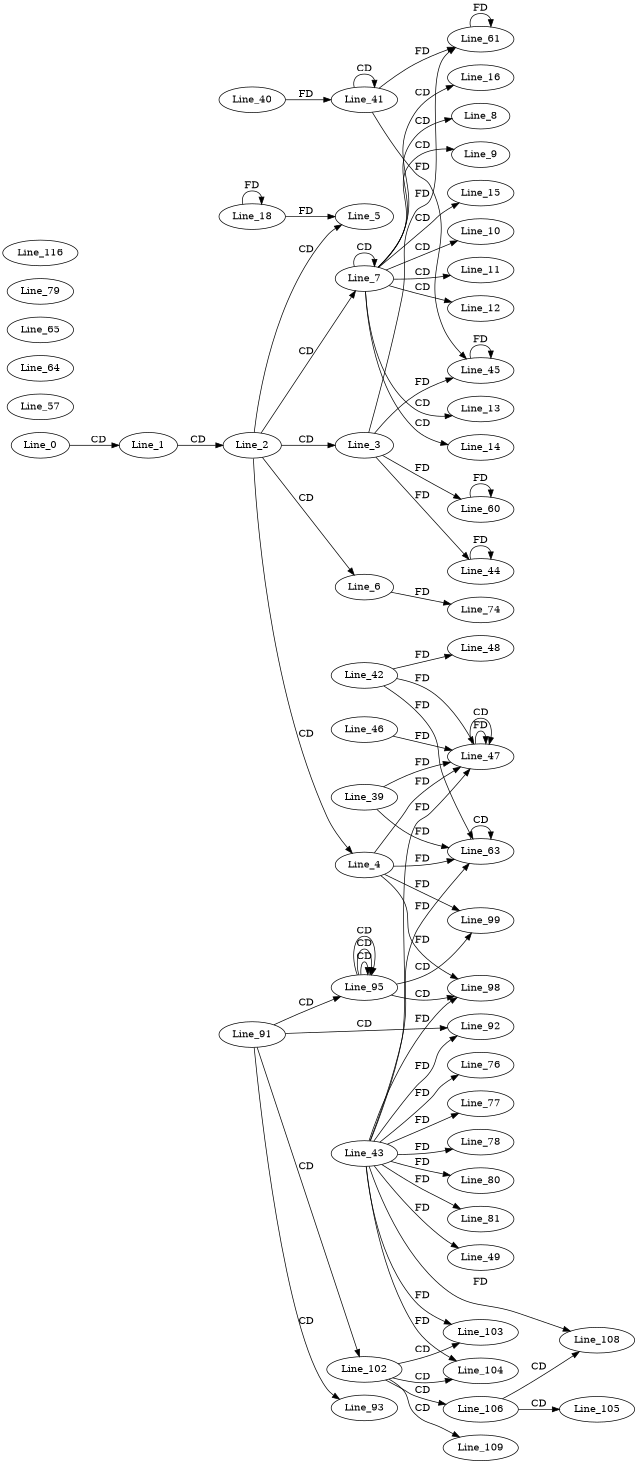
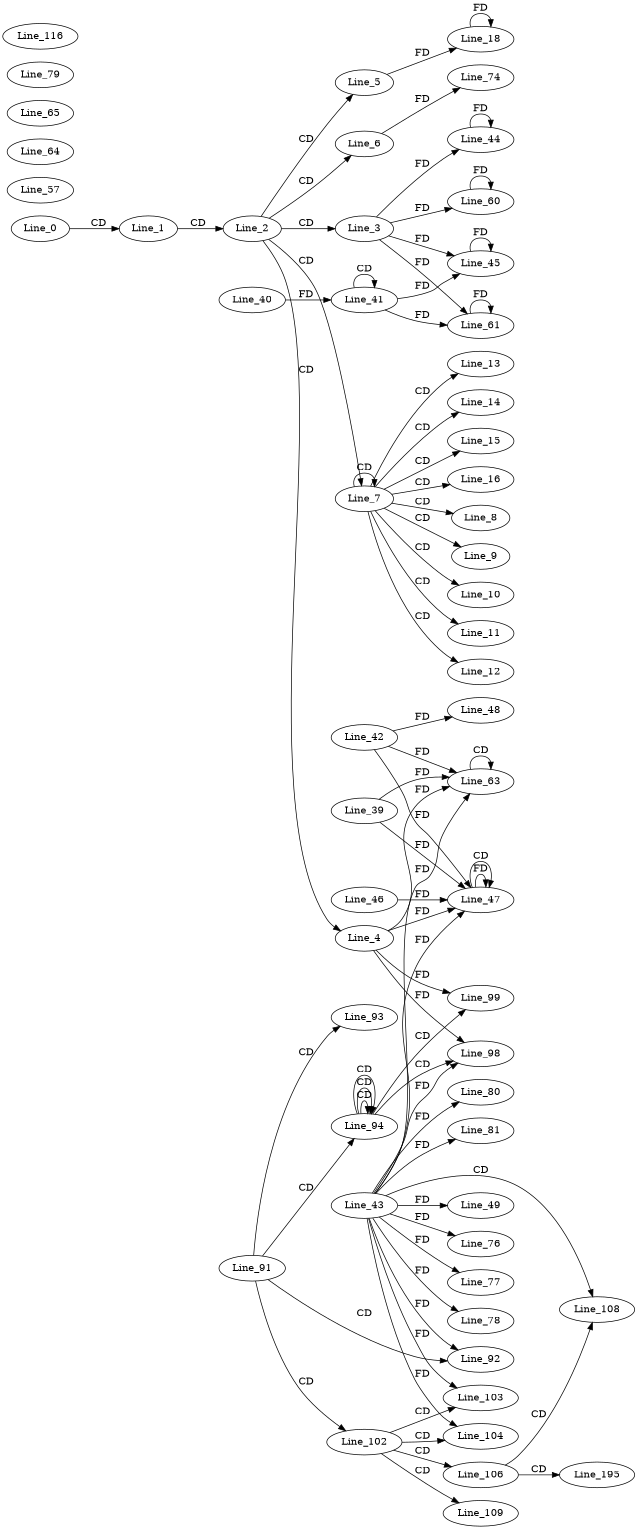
edge "Line_18" -> "Line_5": reversed
node "Line_95": label "Line_95" -> "Line_94"
edge "Line_43" -> "Line_108": label "FD" -> "CD"
node "Line_105": label "Line_105" -> "Line_195"
